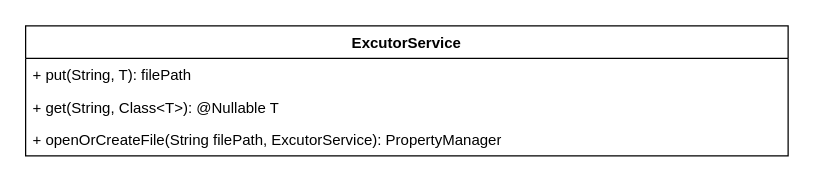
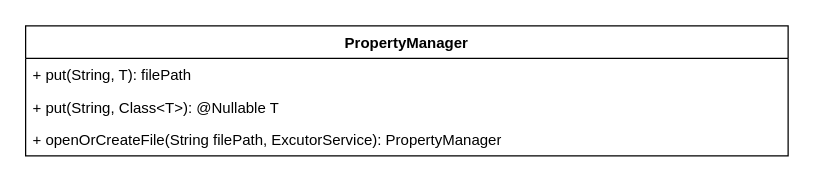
node "ExcutorService": label "ExcutorService" -> "PropertyManager"
node "+ get(String, Class<T>): @Nullable T": label "+ get(String, Class<T>): @Nullable T" -> "+ put(String, Class<T>): @Nullable T"
